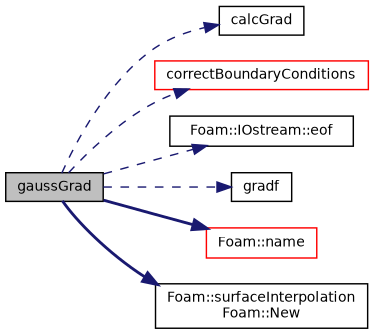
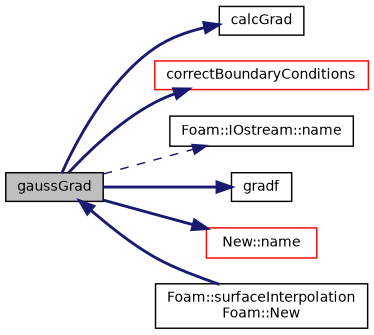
edge "gaussGrad" -> "calcGrad": style dashed -> bold
edge "gaussGrad" -> "correctBoundaryConditions": style dashed -> bold
node "Foam::IOstream::eof": label "Foam::IOstream::eof" -> "Foam::IOstream::name"
edge "gaussGrad" -> "gradf": style dashed -> bold
edge "gaussGrad" -> "Foam::surfaceInterpolation Foam::New": reversed
node "Foam::name": label "Foam::name" -> "New::name"
